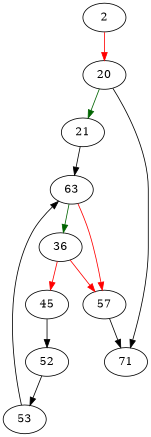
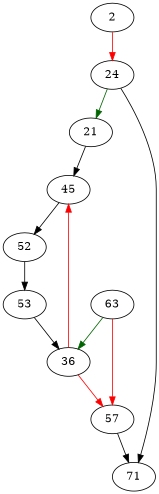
node "20": label "20" -> "24"
edge "21" -> "63": now "21" -> "45"
edge "53" -> "63": now "53" -> "36"
